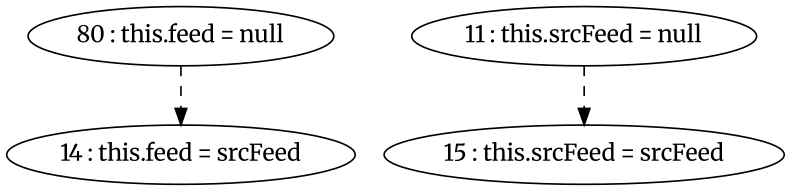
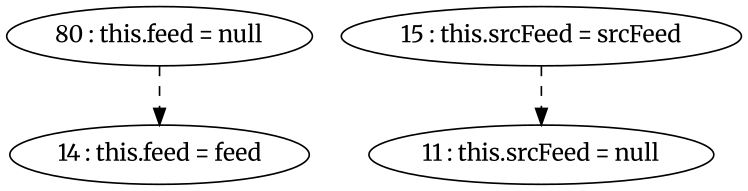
edge "11 : this.srcFeed = null" -> "15 : this.srcFeed = srcFeed": reversed
node "14 : this.feed = srcFeed": label "14 : this.feed = srcFeed" -> "14 : this.feed = feed"
